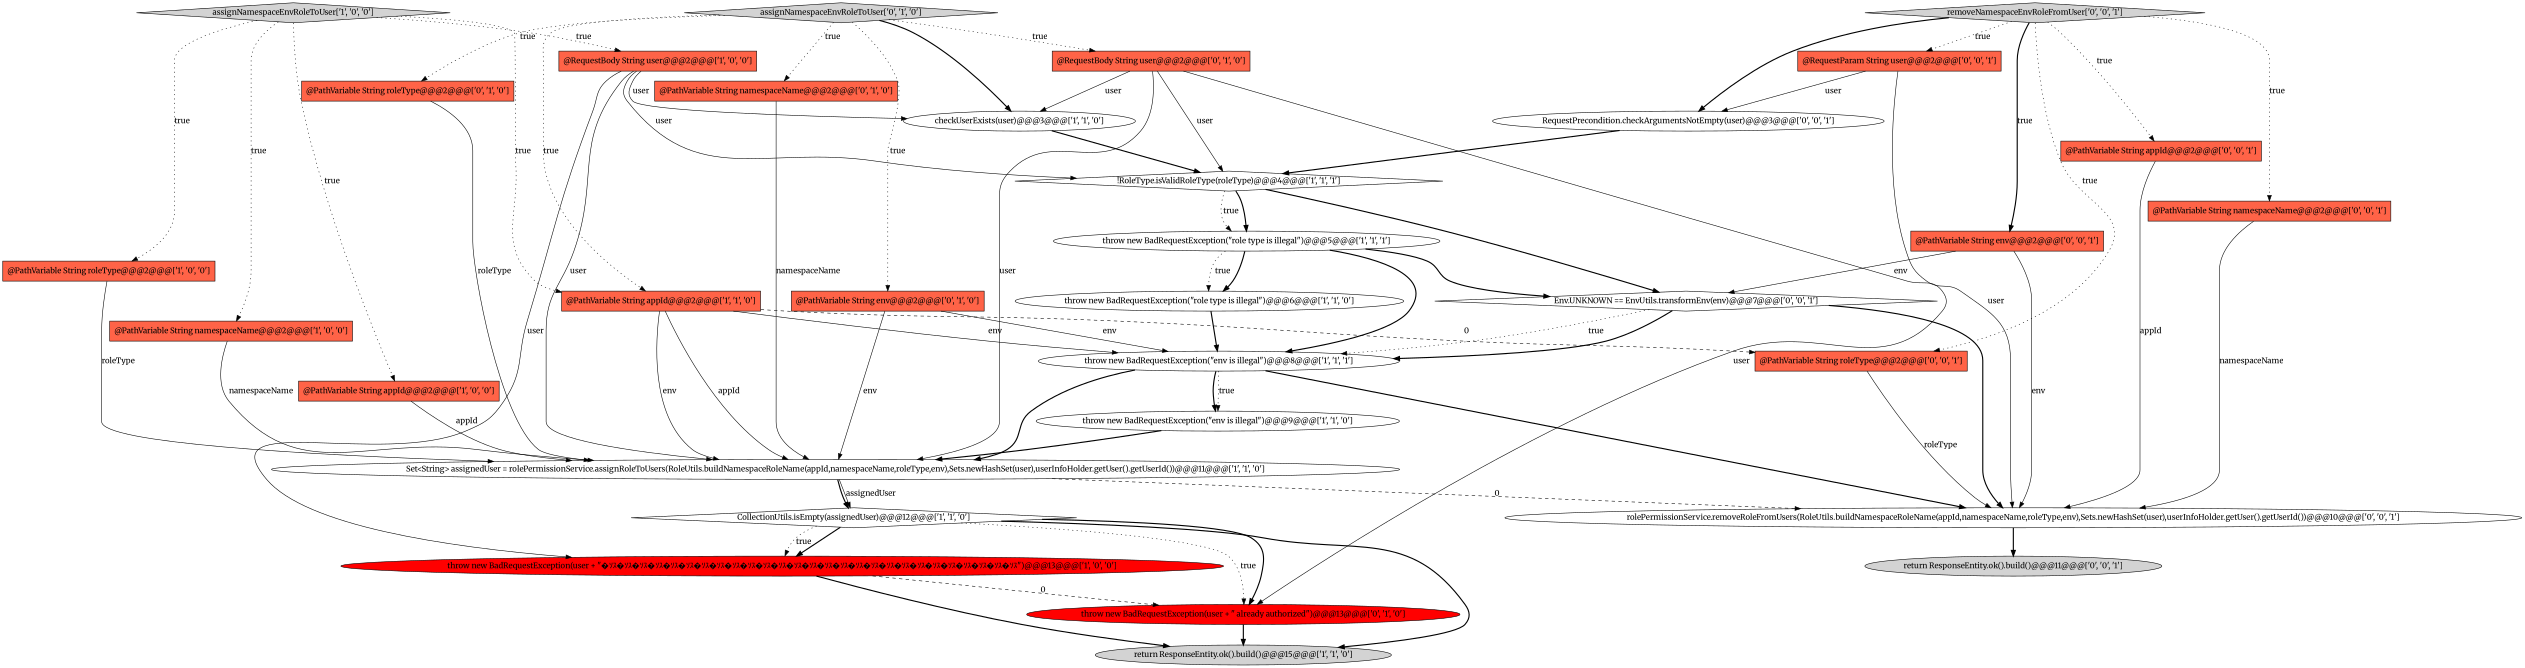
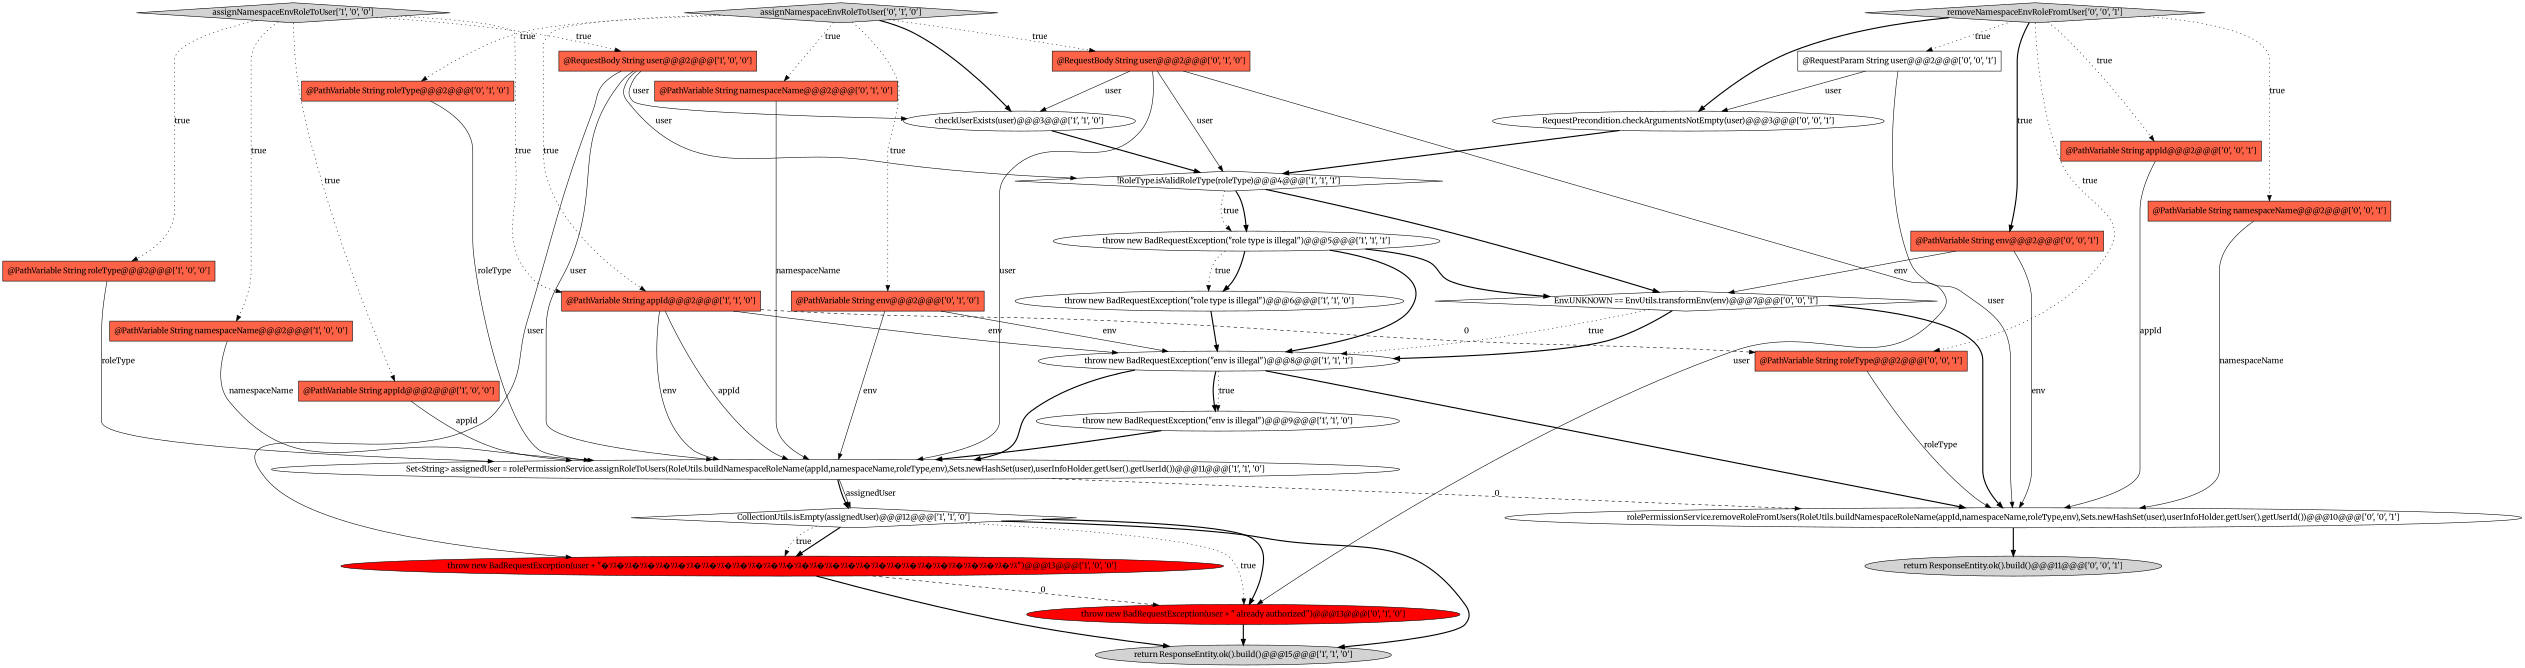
node "@RequestParam String user@@@2@@@['0', '0', '1']": fillcolor tomato -> white
